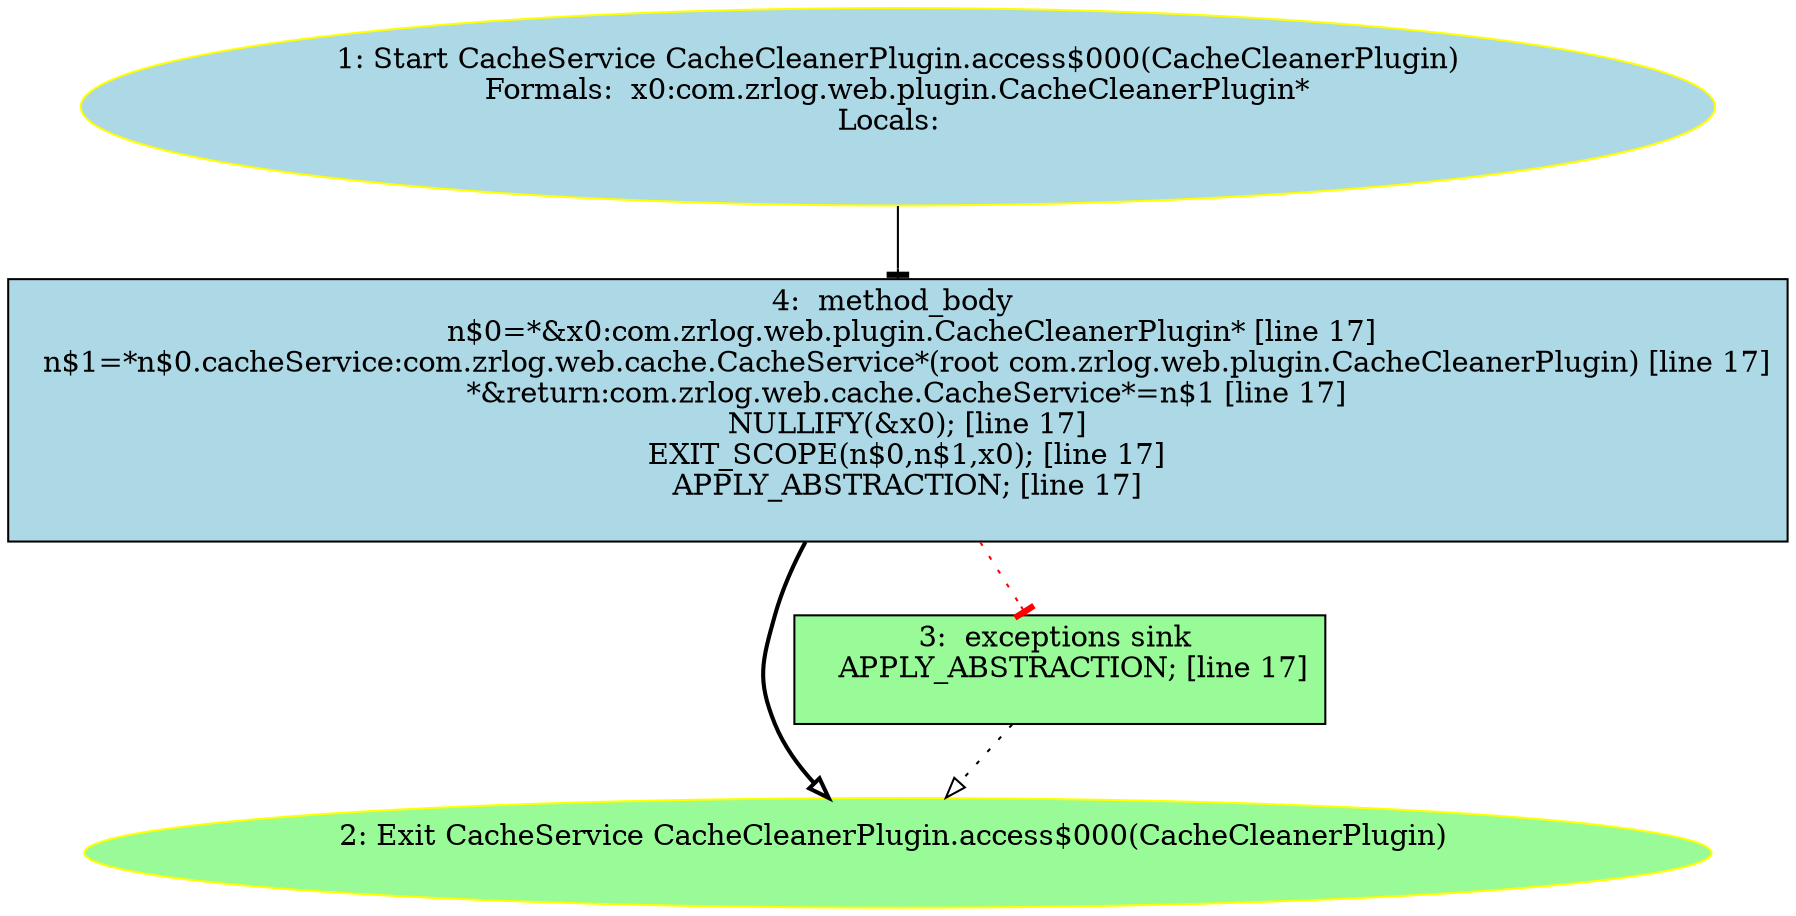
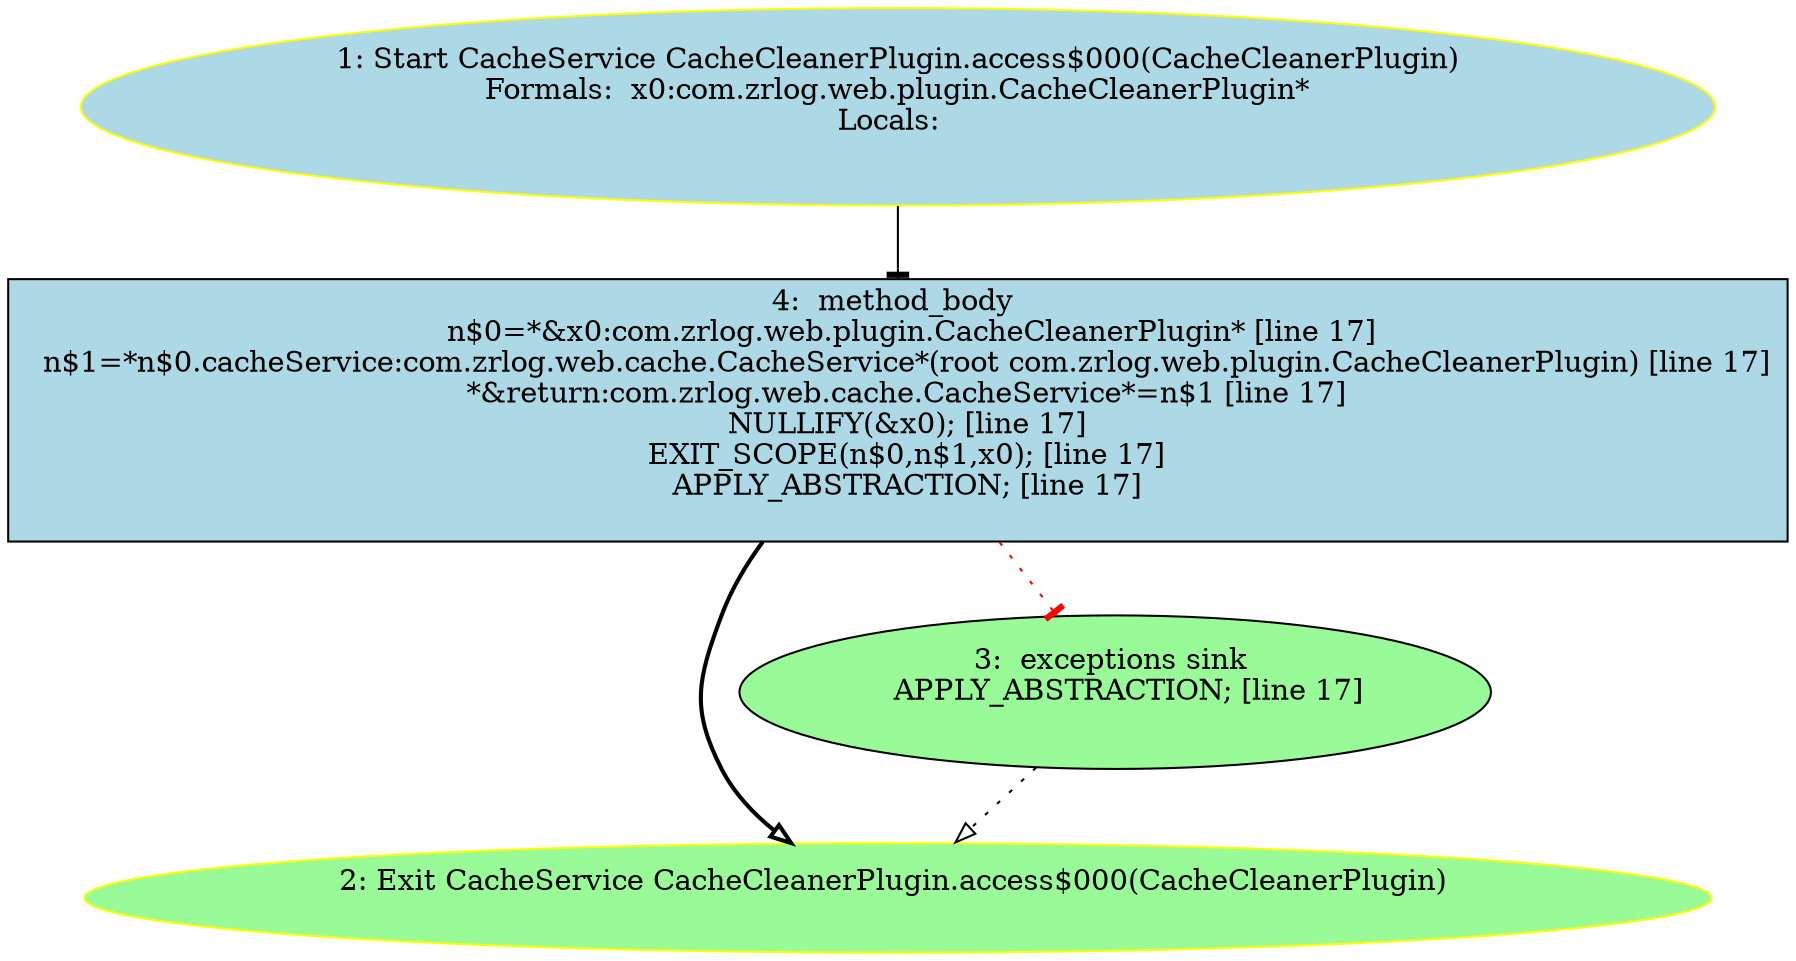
node "3:  exceptions sink APPLY_ABSTRACTION; [line 17]": shape box -> ellipse
